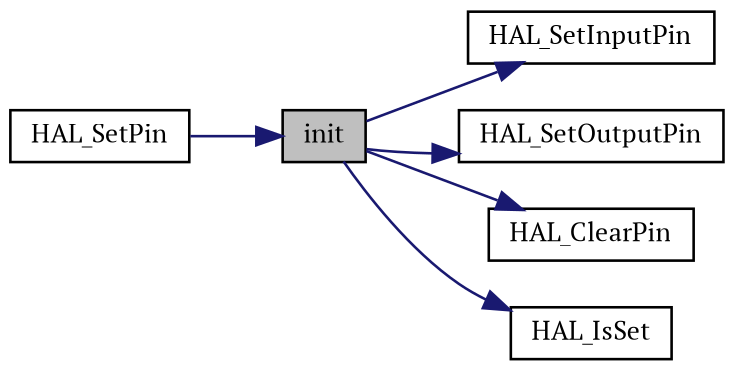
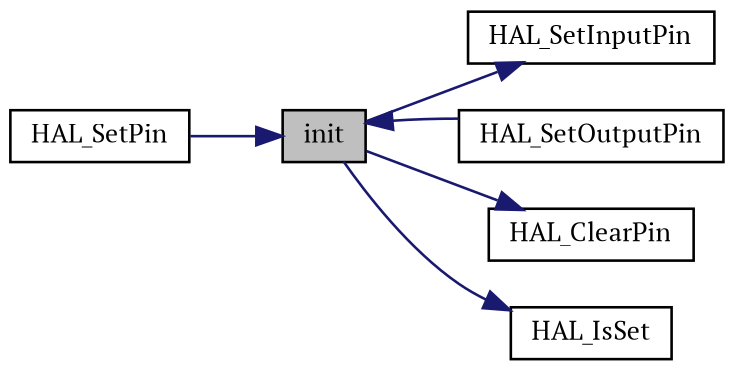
edge "init" -> "HAL_SetOutputPin": reversed
